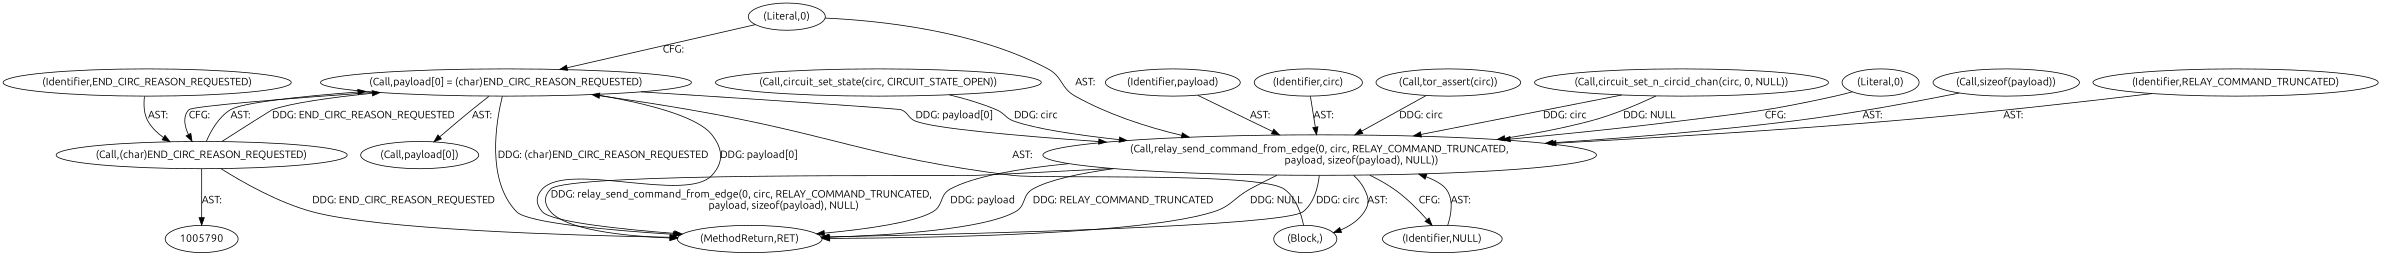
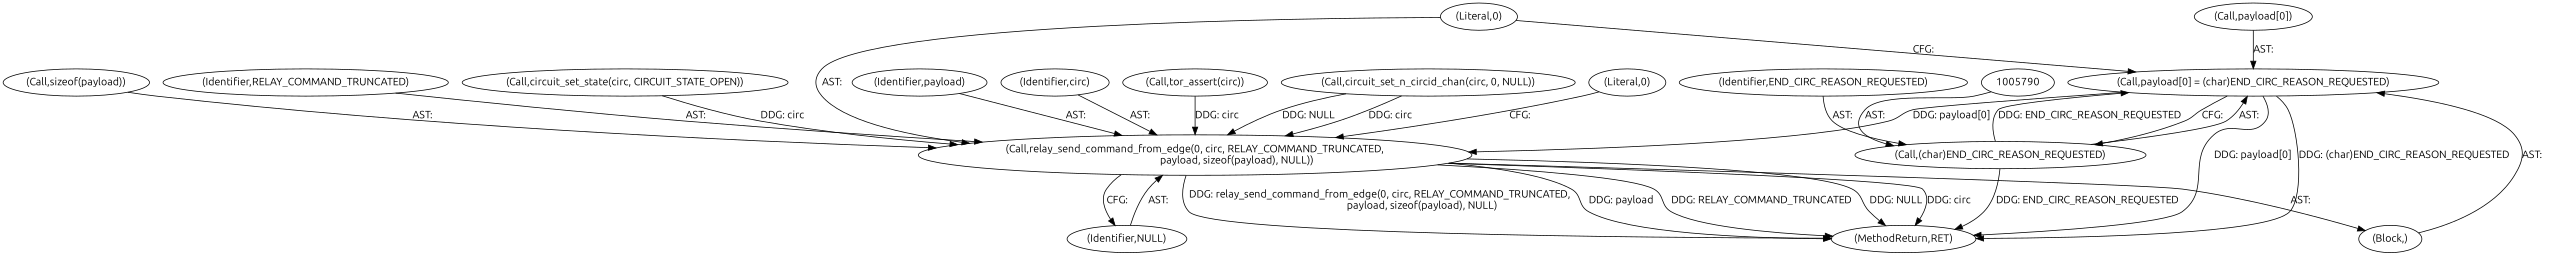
edge "(Call,payload[0] = (char)END_CIRC_REASON_REQUESTED)" -> "(Call,payload[0])": reversed
edge "(Call,(char)END_CIRC_REASON_REQUESTED)" -> "1005790": reversed
